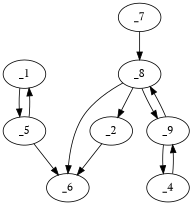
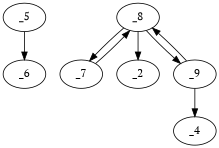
node "_1": removed
edge "_8" -> "_6": now "_8" -> "_7"
edge "_2" -> "_6": removed
edge "_4" -> "_9": removed
